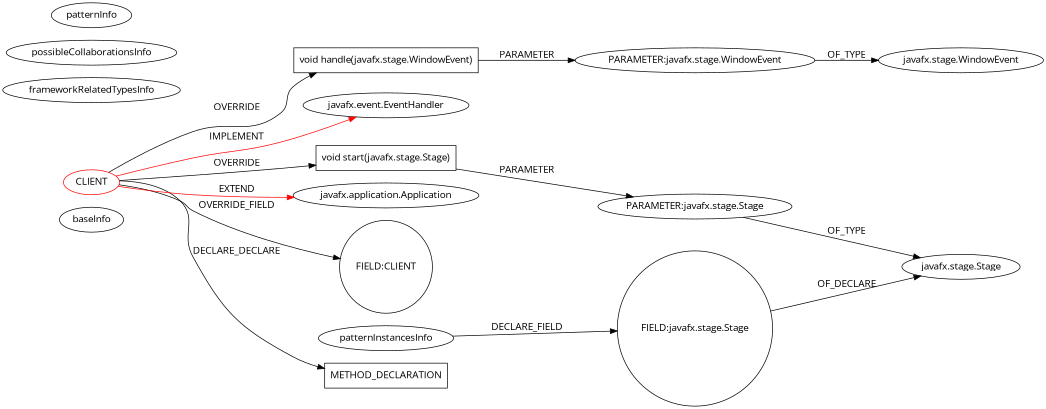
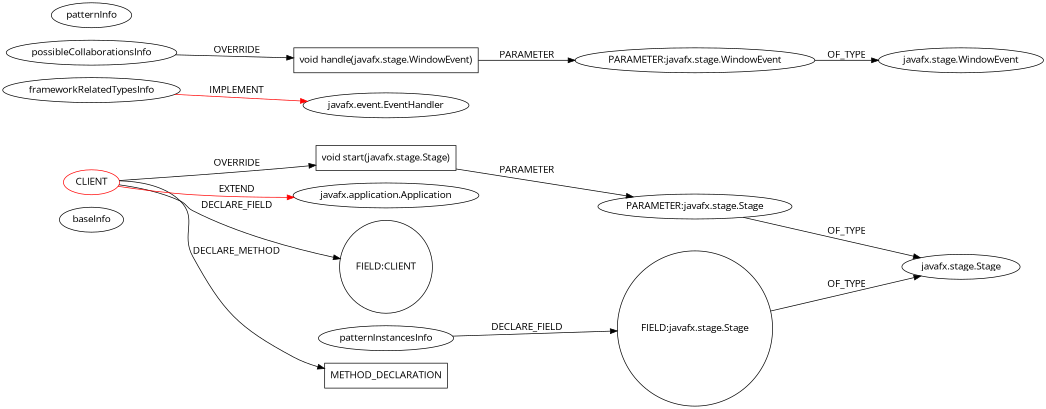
edge "CLIENT" -> "void handle(javafx.stage.WindowEvent)": now "possibleCollaborationsInfo" -> "void handle(javafx.stage.WindowEvent)"
edge "CLIENT" -> "javafx.event.EventHandler": now "frameworkRelatedTypesInfo" -> "javafx.event.EventHandler"
edge "CLIENT" -> "FIELD:CLIENT": label "OVERRIDE_FIELD" -> "DECLARE_FIELD"
edge "CLIENT" -> "METHOD_DECLARATION": label "DECLARE_DECLARE" -> "DECLARE_METHOD"
edge "FIELD:javafx.stage.Stage" -> "javafx.stage.Stage": label "OF_DECLARE" -> "OF_TYPE"
